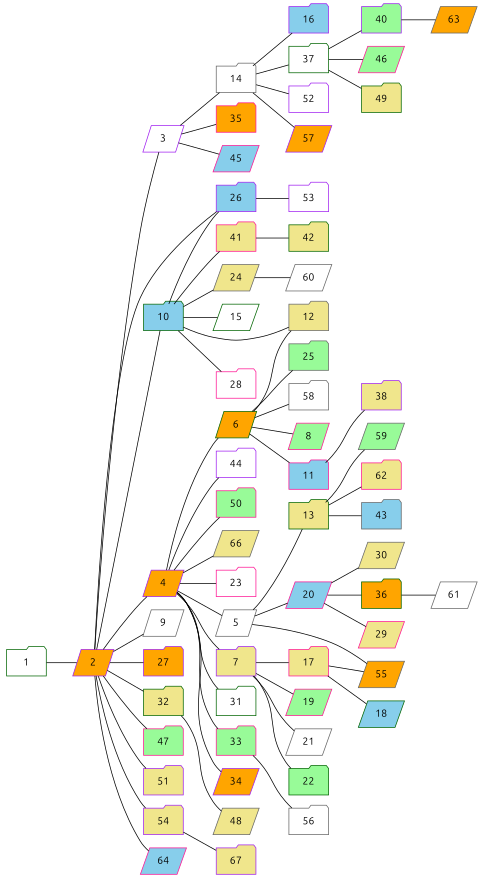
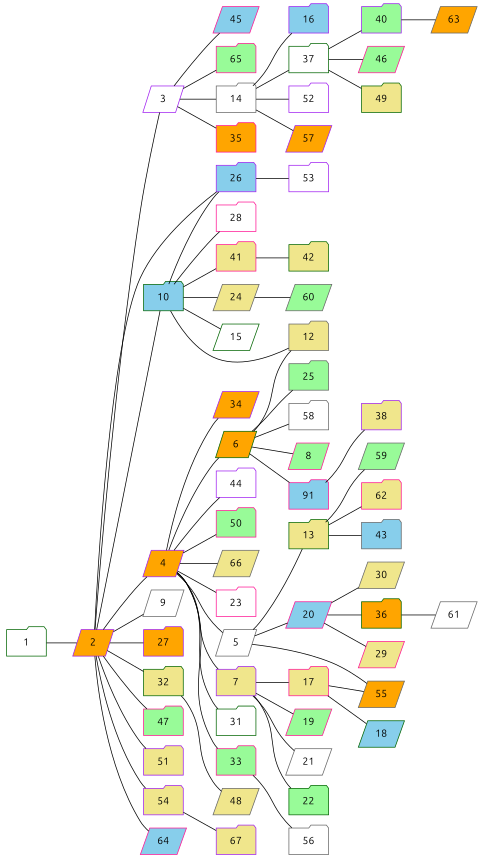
node "65": added
node "60": fillcolor white -> palegreen
node "11": label "11" -> "91"
